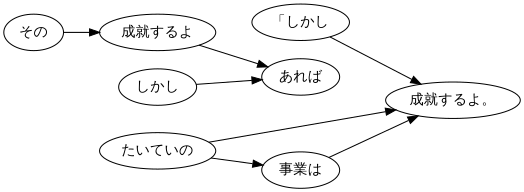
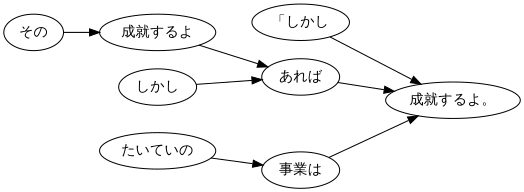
edge "たいていの" -> "成就するよ。": now "あれば" -> "成就するよ。"
